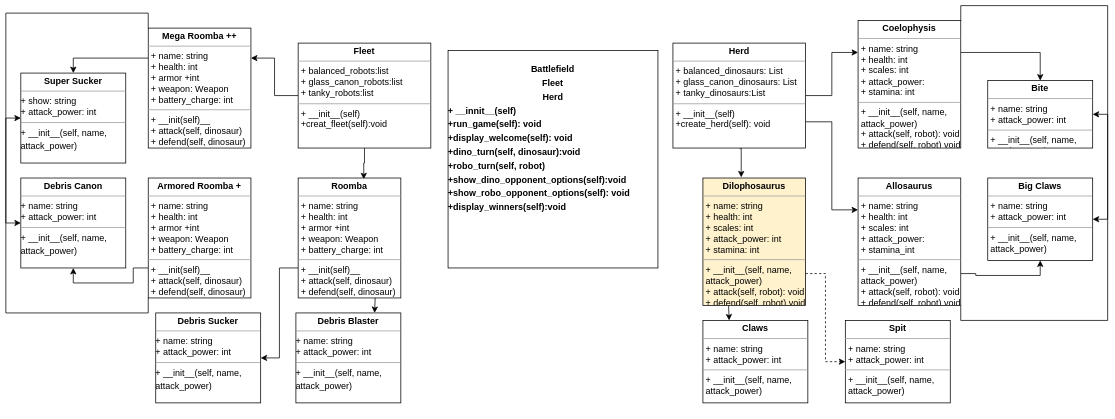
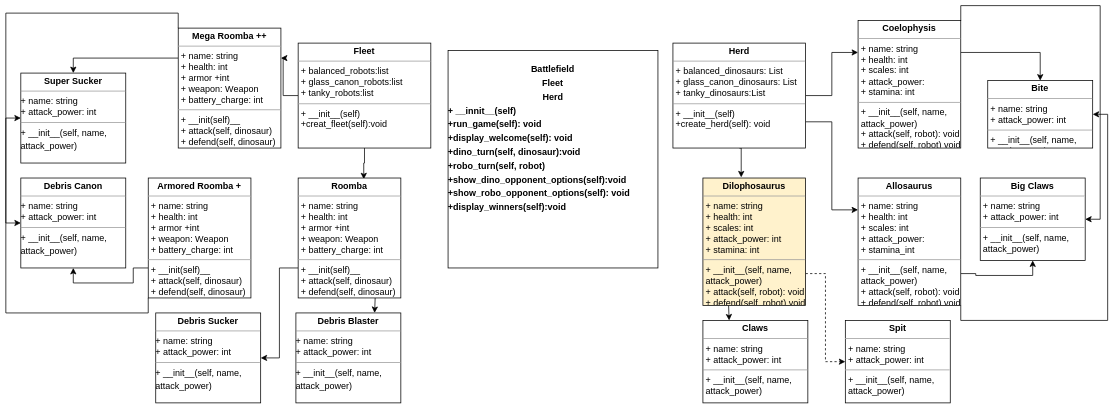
node "Mega Roomba ++ + name: string + health: int + armor +int + weapon: Weapon + battery_charge: int + __init(self)__ + attack(self, dinosaur) + defend(self, dinosaur)": moved (200, 88) -> (230, 88)
node "Super Sucker + show: string + attack_power: int + __init__(self, name, attack_power)": label "Super Sucker + show: string + attack_power: int + __init__(self, name, attack_power)" -> "Super Sucker + name: string + attack_power: int + __init__(self, name, attack_power)"
node "Big Claws + name: string + attack_power: int + __init__(self, name, attack_power)": moved (1041, 219) -> (1033, 219)
